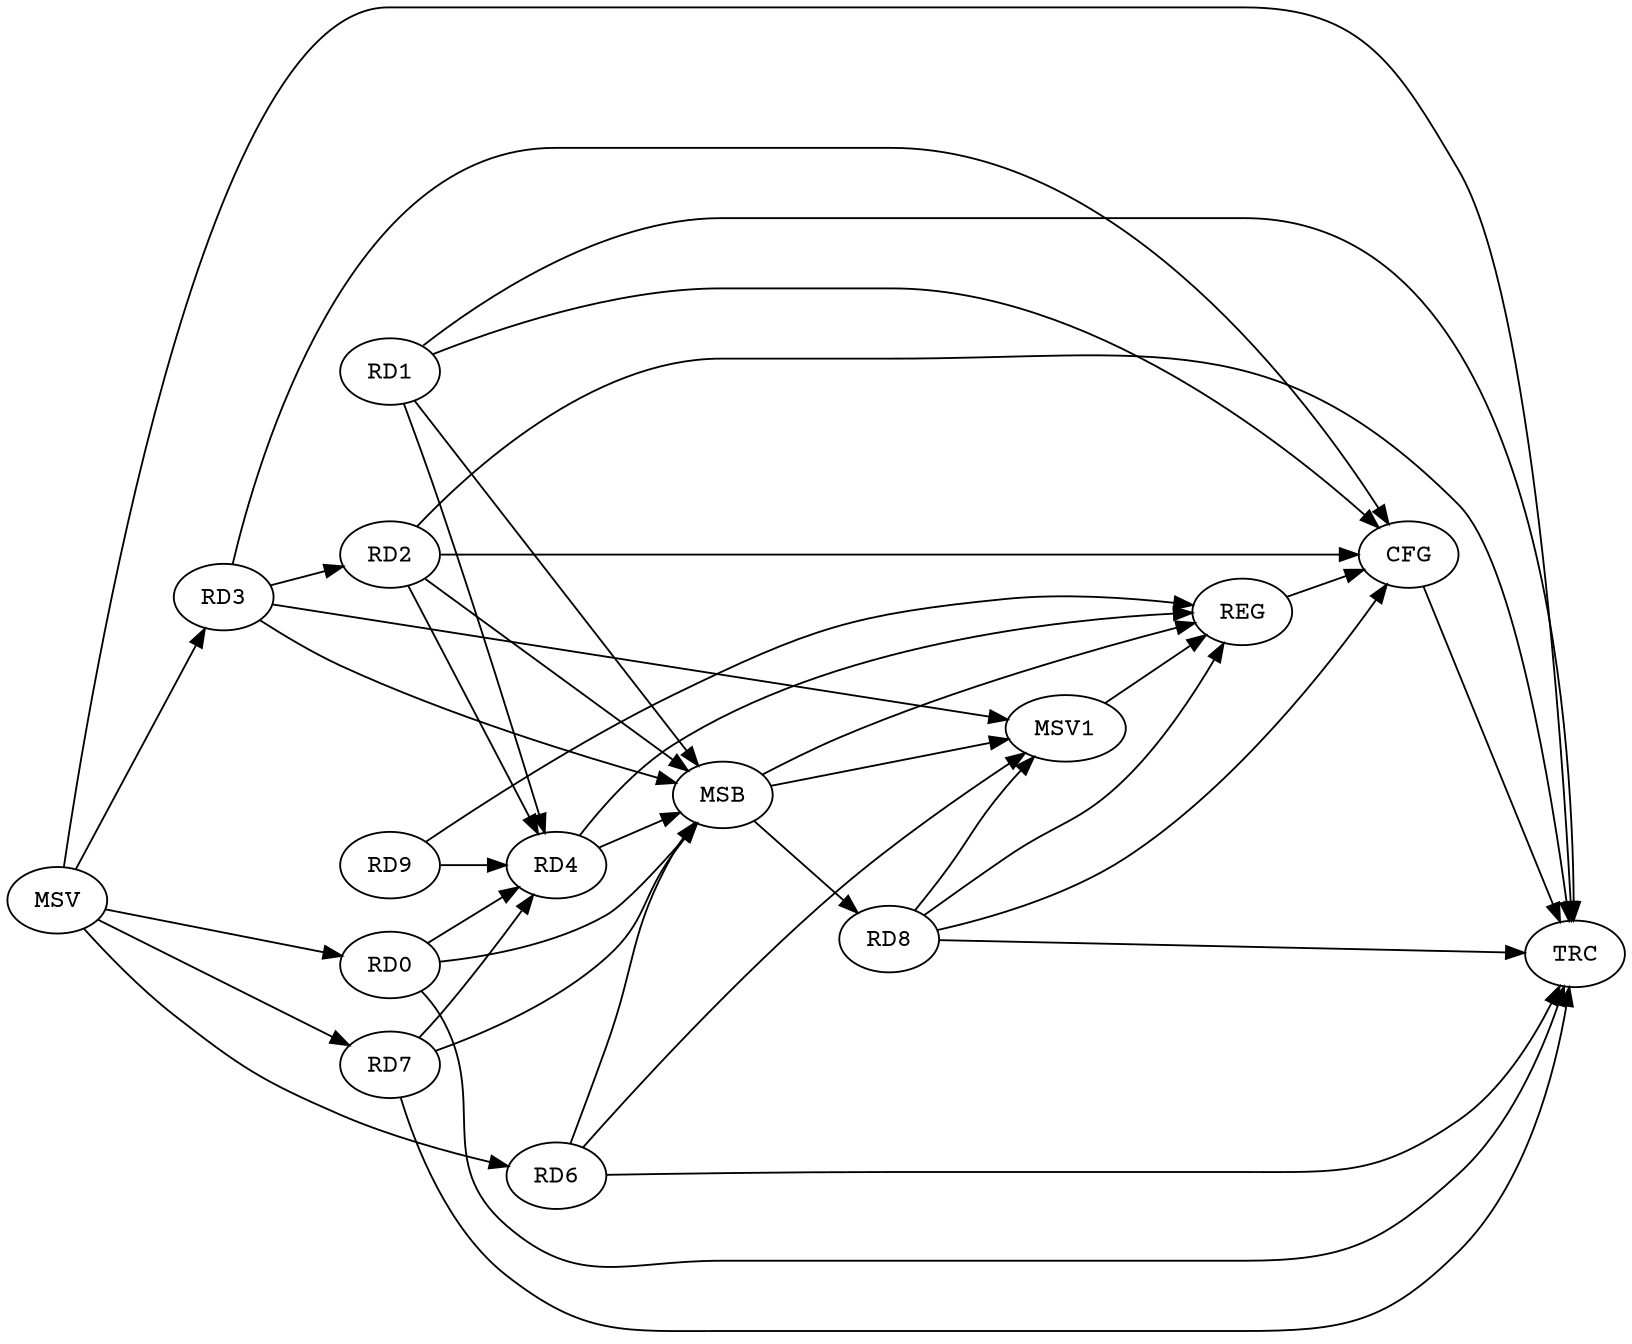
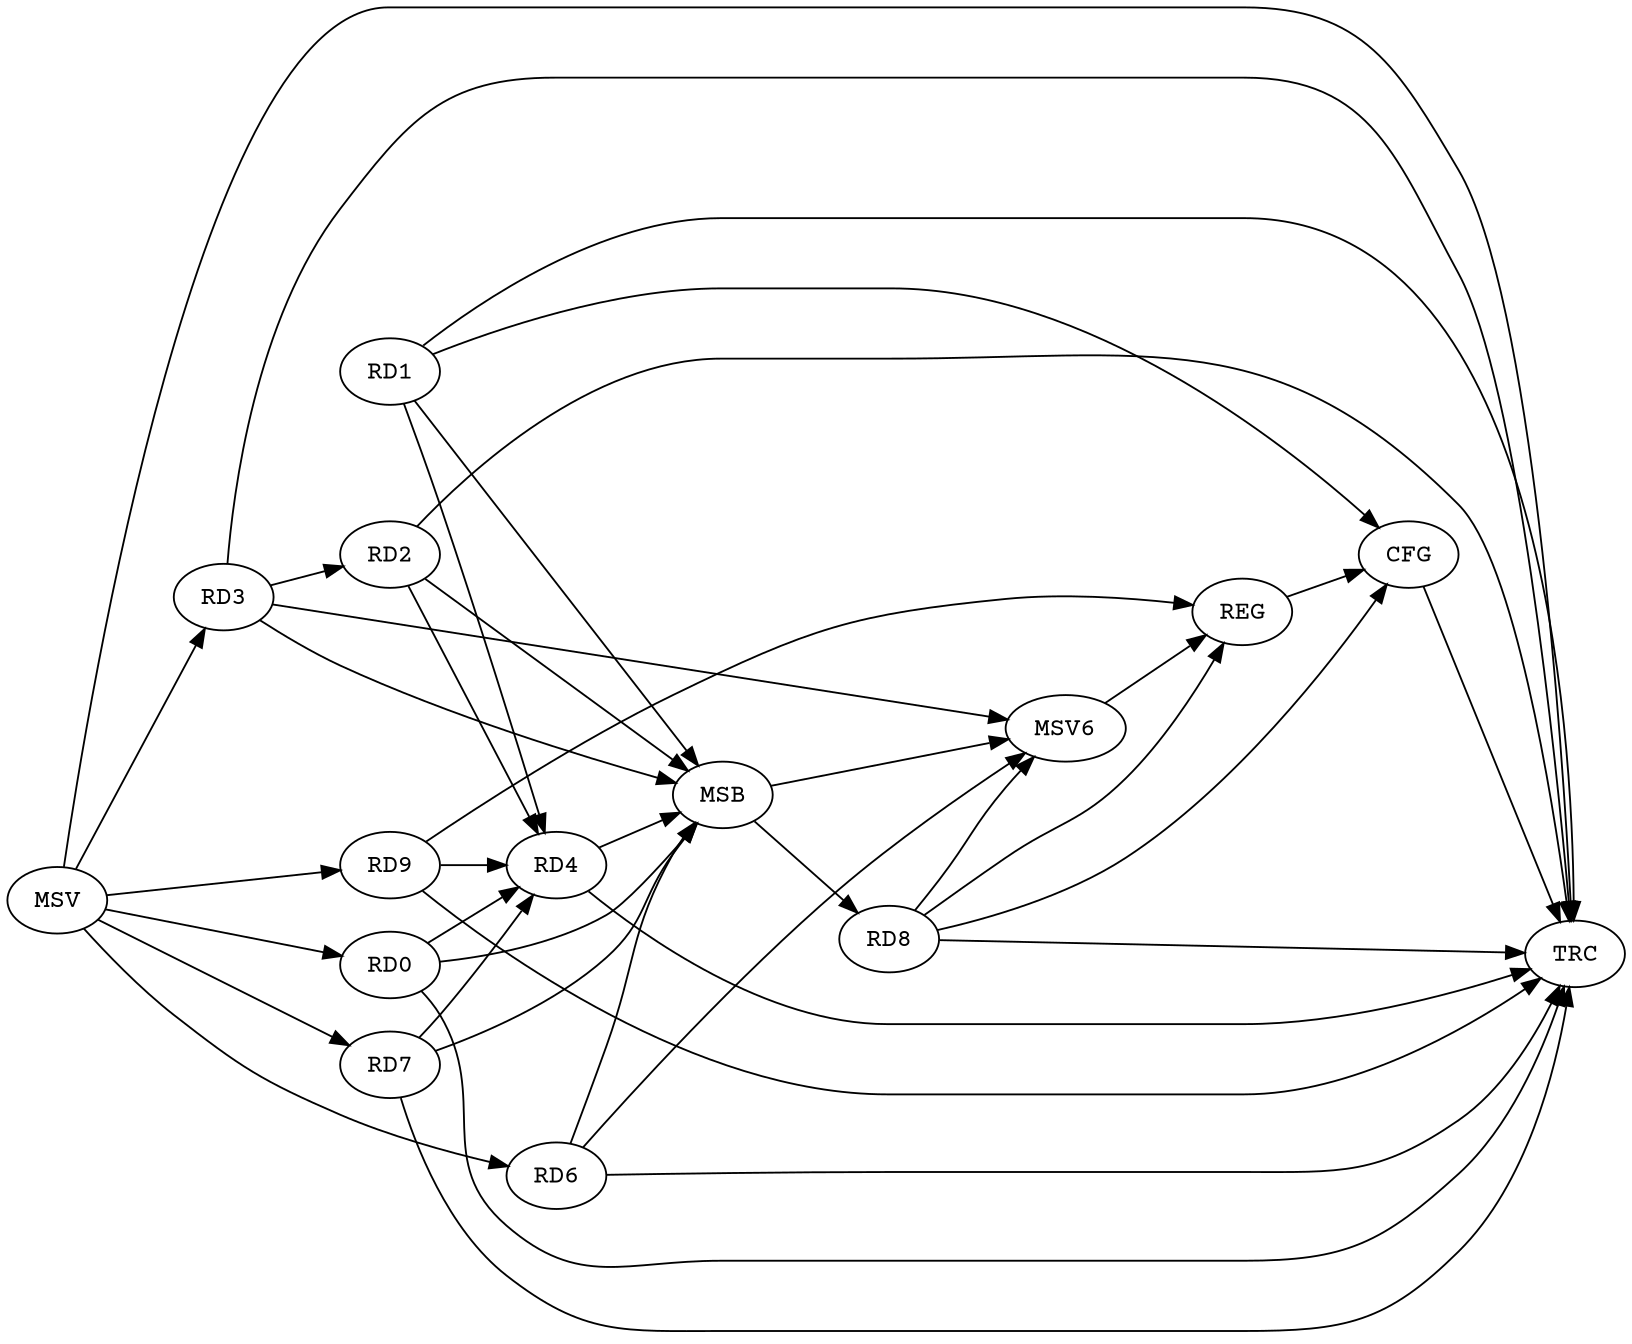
edge "RD3" -> "CFG": now "RD3" -> "TRC"
edge "RD2" -> "CFG": removed
edge "RD4" -> "REG": now "RD4" -> "TRC"
edge "MSB" -> "REG": removed
node "MSV1": label "MSV1" -> "MSV6"
edge "MSV" -> "RD9": added
edge "RD9" -> "TRC": added
